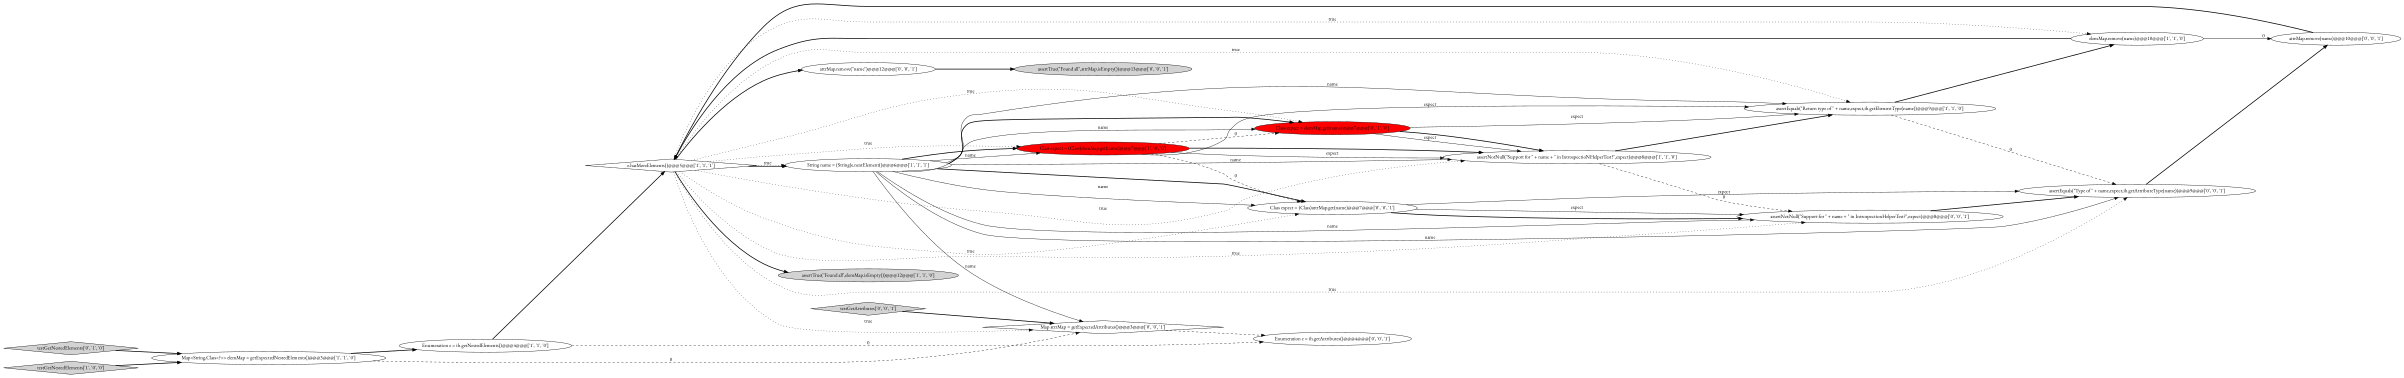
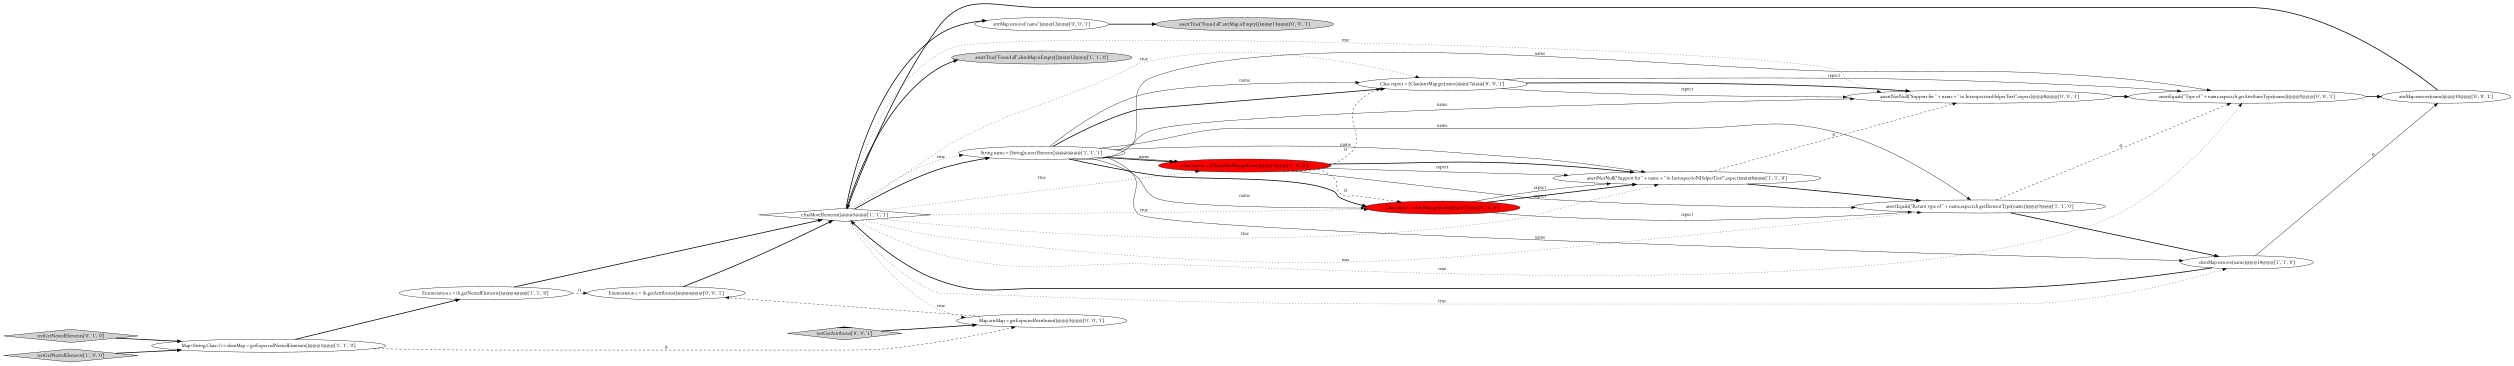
edge "Enumeration e = ih.getAttributes()@@@4@@@['0', '0', '1']" -> "e.hasMoreElements()@@@5@@@['1', '1', '1']": added
edge "String name = (String)e.nextElement()@@@6@@@['1', '1', '1']" -> "Map attrMap = getExpectedAttributes()@@@3@@@['0', '0', '1']": now "String name = (String)e.nextElement()@@@6@@@['1', '1', '1']" -> "elemMap.remove(name)@@@10@@@['1', '1', '0']"
node "Map attrMap = getExpectedAttributes()@@@3@@@['0', '0', '1']": shape diamond -> ellipse
